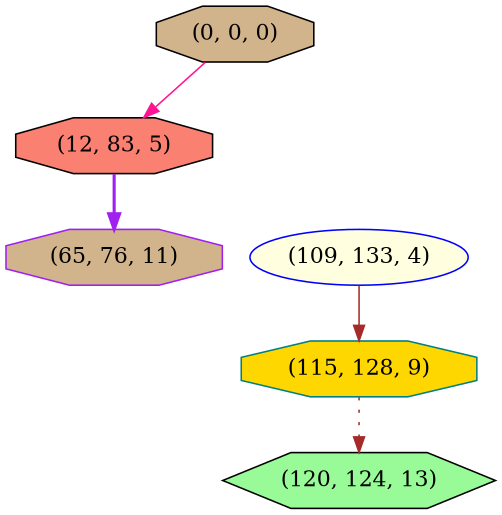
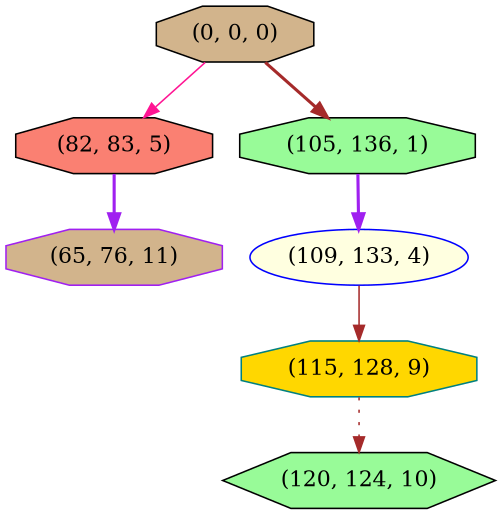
node "(12, 83, 5)": label "(12, 83, 5)" -> "(82, 83, 5)"
node "(105, 136, 1)": added
node "(120, 124, 13)": label "(120, 124, 13)" -> "(120, 124, 10)"
